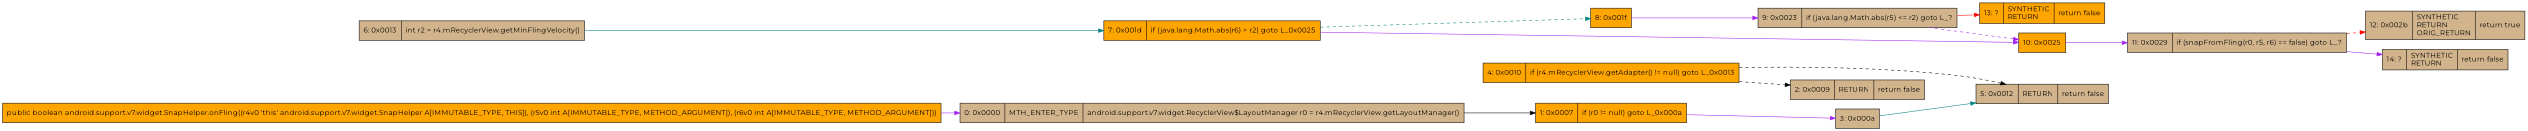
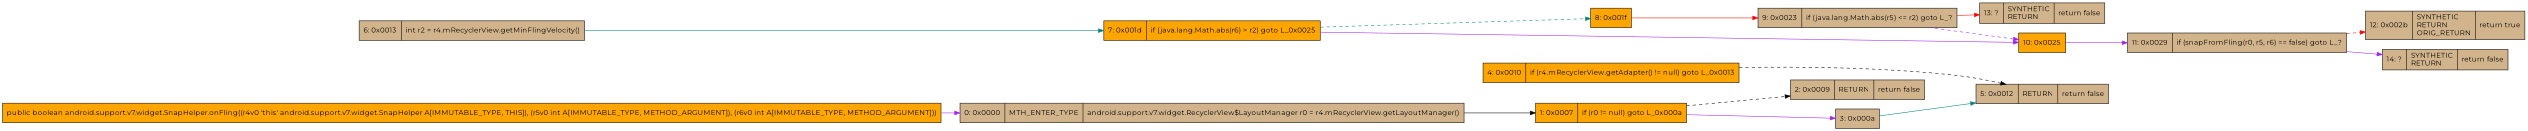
node "13: ?": fillcolor orange -> tan
edge "8: 0x001f" -> "9: 0x0023": color purple -> red
edge "4: 0x0010" -> "2: 0x0009": now "1: 0x0007" -> "2: 0x0009"
